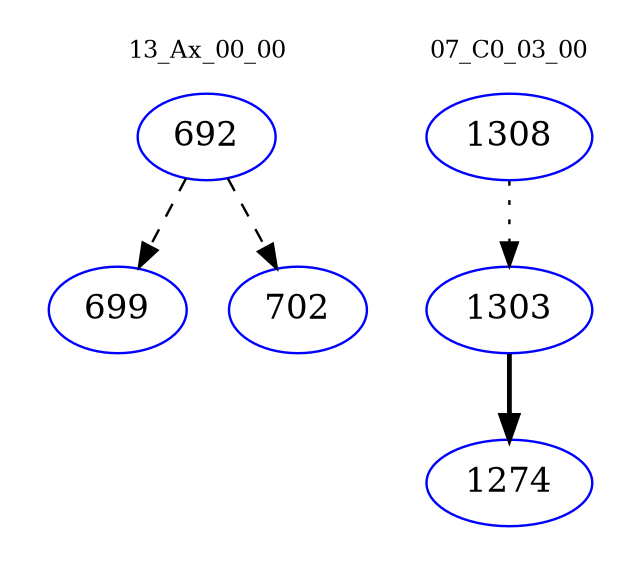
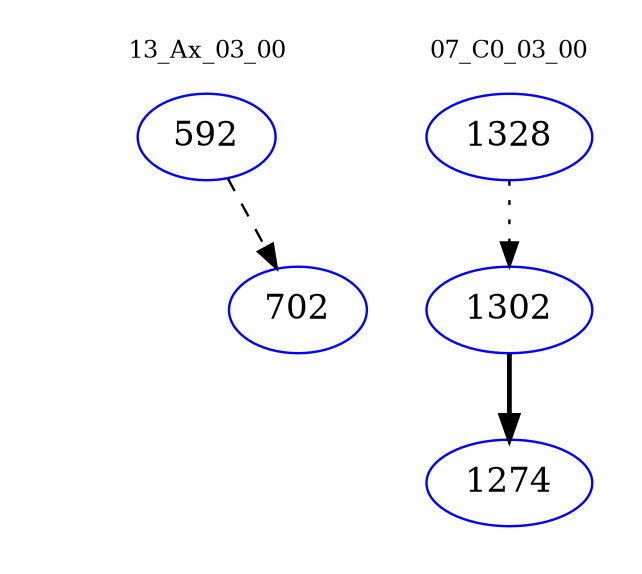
cluster "13_Ax_00_00": label "13_Ax_00_00" -> "13_Ax_03_00"
node "692": label "692" -> "592"
node "1308": label "1308" -> "1328"
node "699": removed
node "1303": label "1303" -> "1302"
